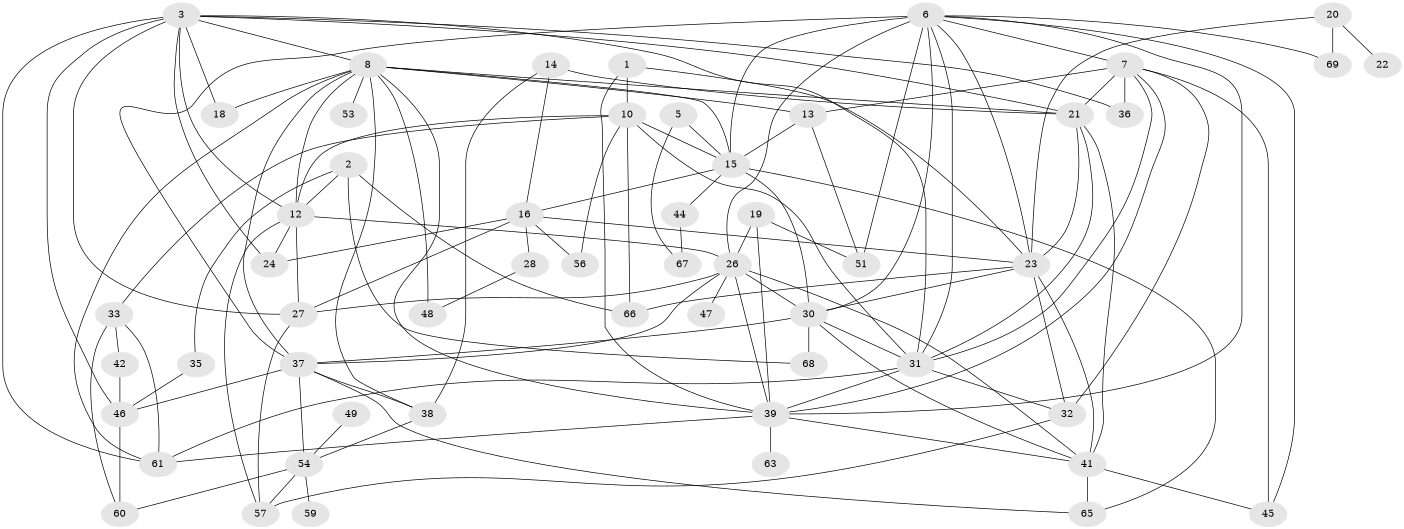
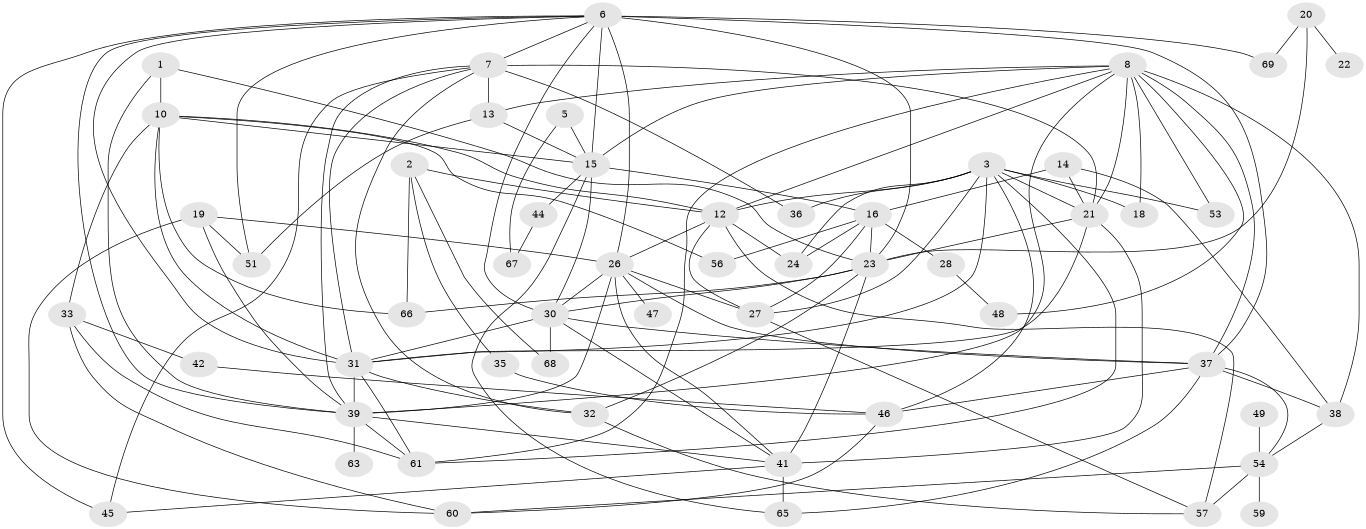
edge "3" -- "8": now "3" -- "53"
edge "19" -- "60": added
